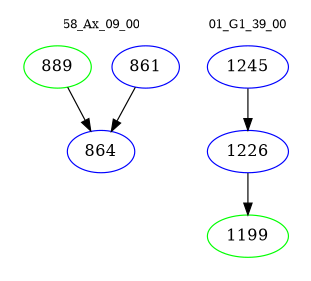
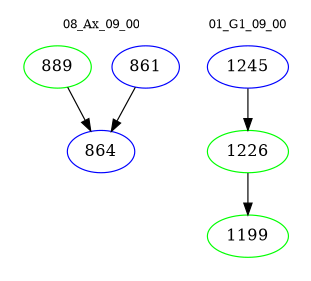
cluster "58_Ax_09_00": label "58_Ax_09_00" -> "08_Ax_09_00"
cluster "01_G1_39_00": label "01_G1_39_00" -> "01_G1_09_00"
node "1226": color blue -> green
